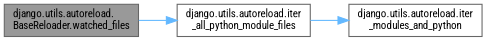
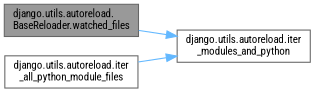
edge "django.utils.autoreload. BaseReloader.watched_files" -> "django.utils.autoreload.iter _all_python_module_files": now "django.utils.autoreload. BaseReloader.watched_files" -> "django.utils.autoreload.iter _modules_and_python"
